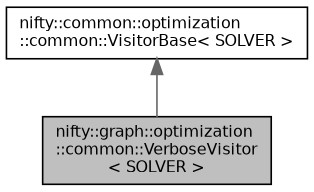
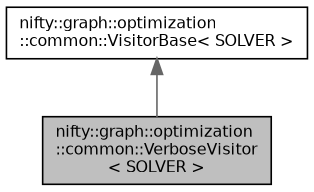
node "nifty::common::optimization ::common::VisitorBase< SOLVER >": label "nifty::common::optimization ::common::VisitorBase< SOLVER >" -> "nifty::graph::optimization ::common::VisitorBase< SOLVER >"
